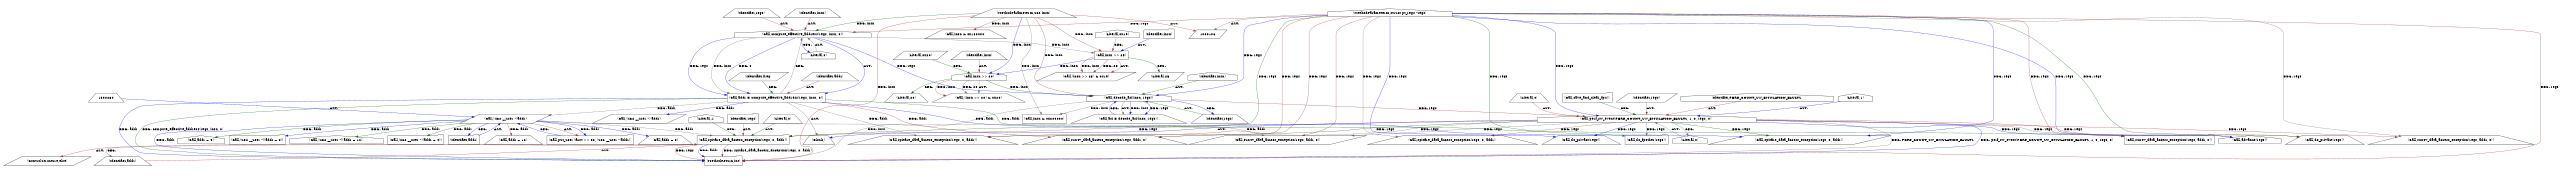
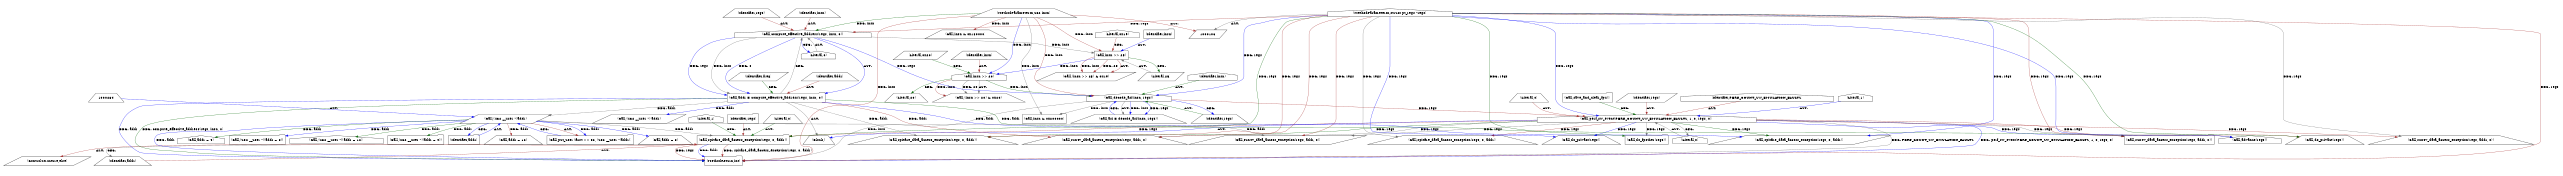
edge "(Literal,25)" -> "(Call,insn >> 25)": added, label "AST:"
